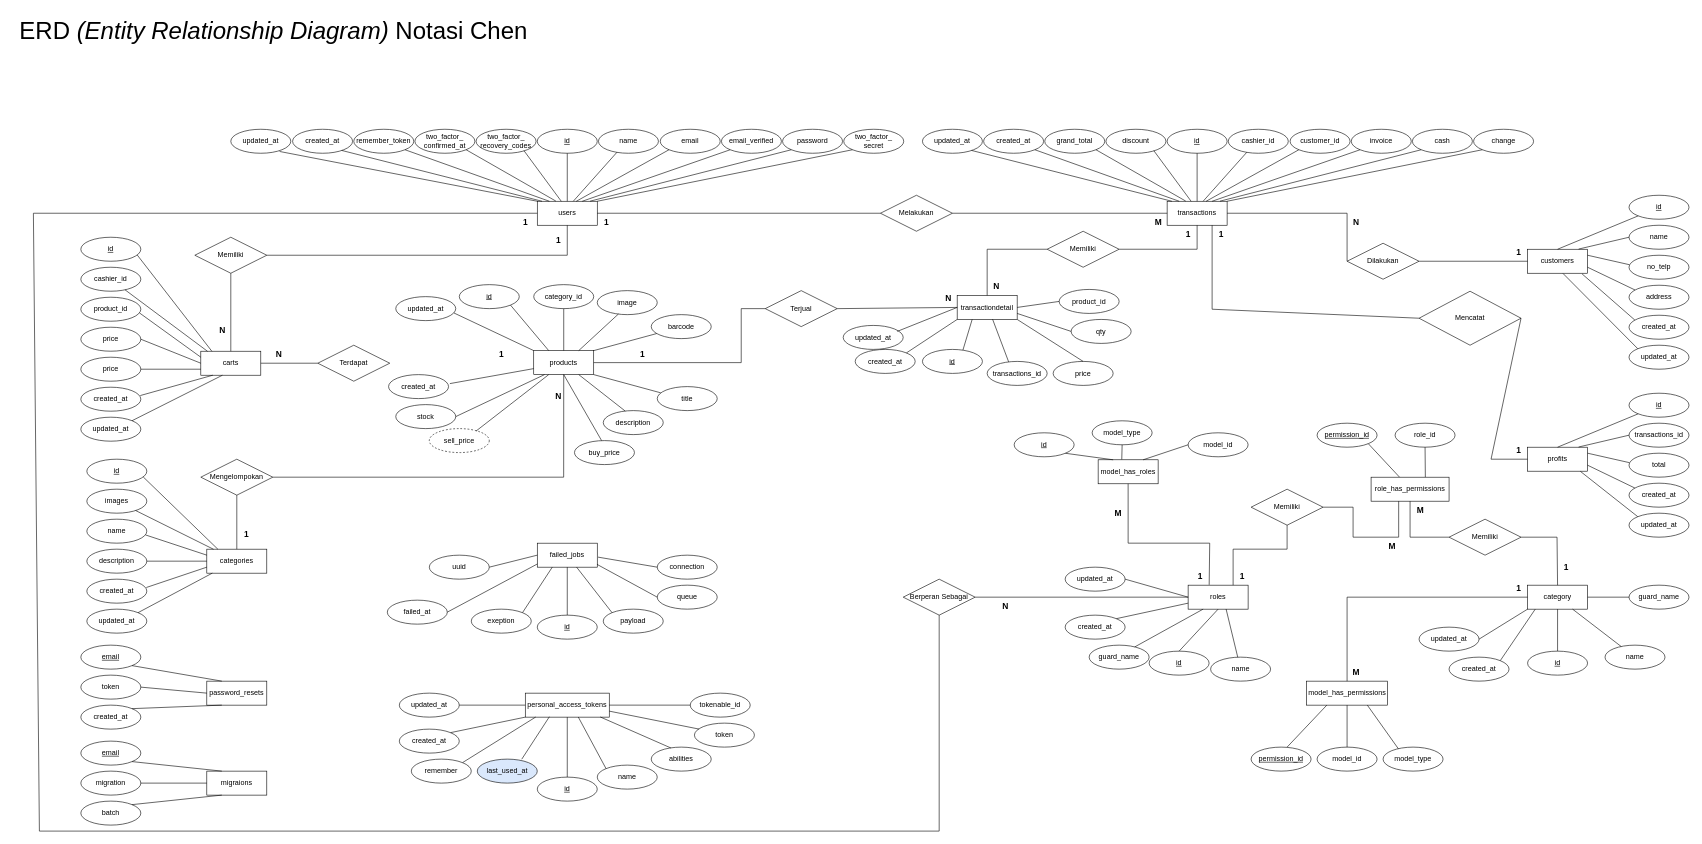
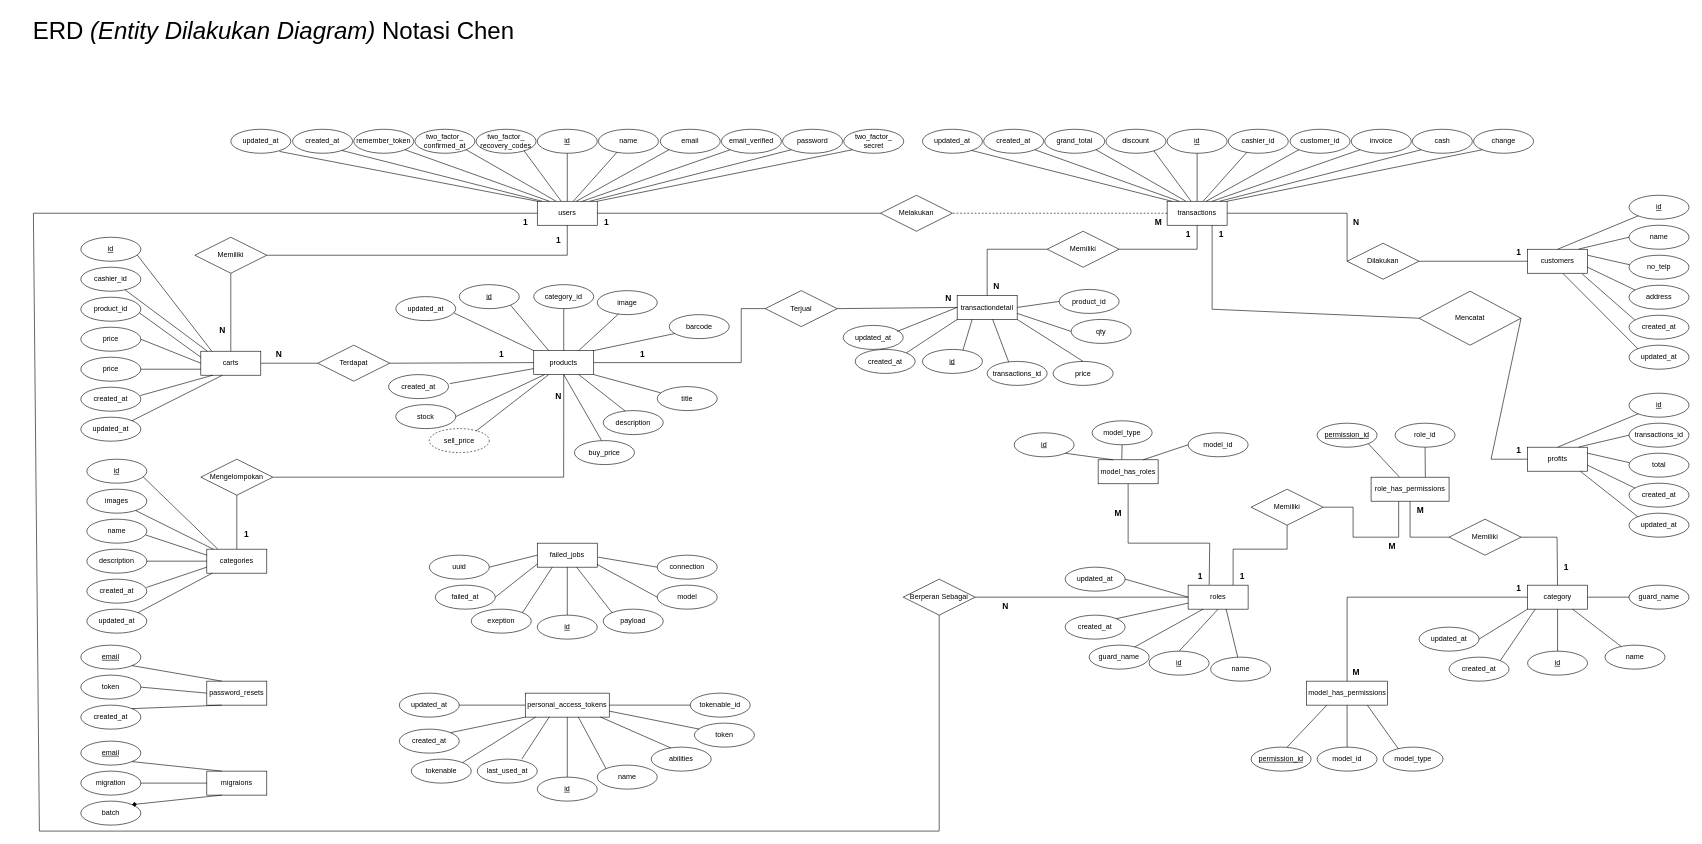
node "ERD (Entity Relationship Diagram) Notasi Chen": label "ERD (Entity Relationship Diagram) Notasi Chen" -> "ERD (Entity Dilakukan Diagram) Notasi Chen"
edge "Melakukan" -- "transactions": style solid -> dashed
node "barcode": moved (681, 327) -> (699, 327)
edge "products" -- "Terdapat": added
node "queue": label "queue" -> "model"
node "failed_at": moved (417, 612) -> (465, 597)
node "remember": label "remember" -> "tokenable"
node "last_used_at": fillcolor #dae8fc -> #ffffff
edge "migraions" -- "batch": arrowhead none -> diamond
